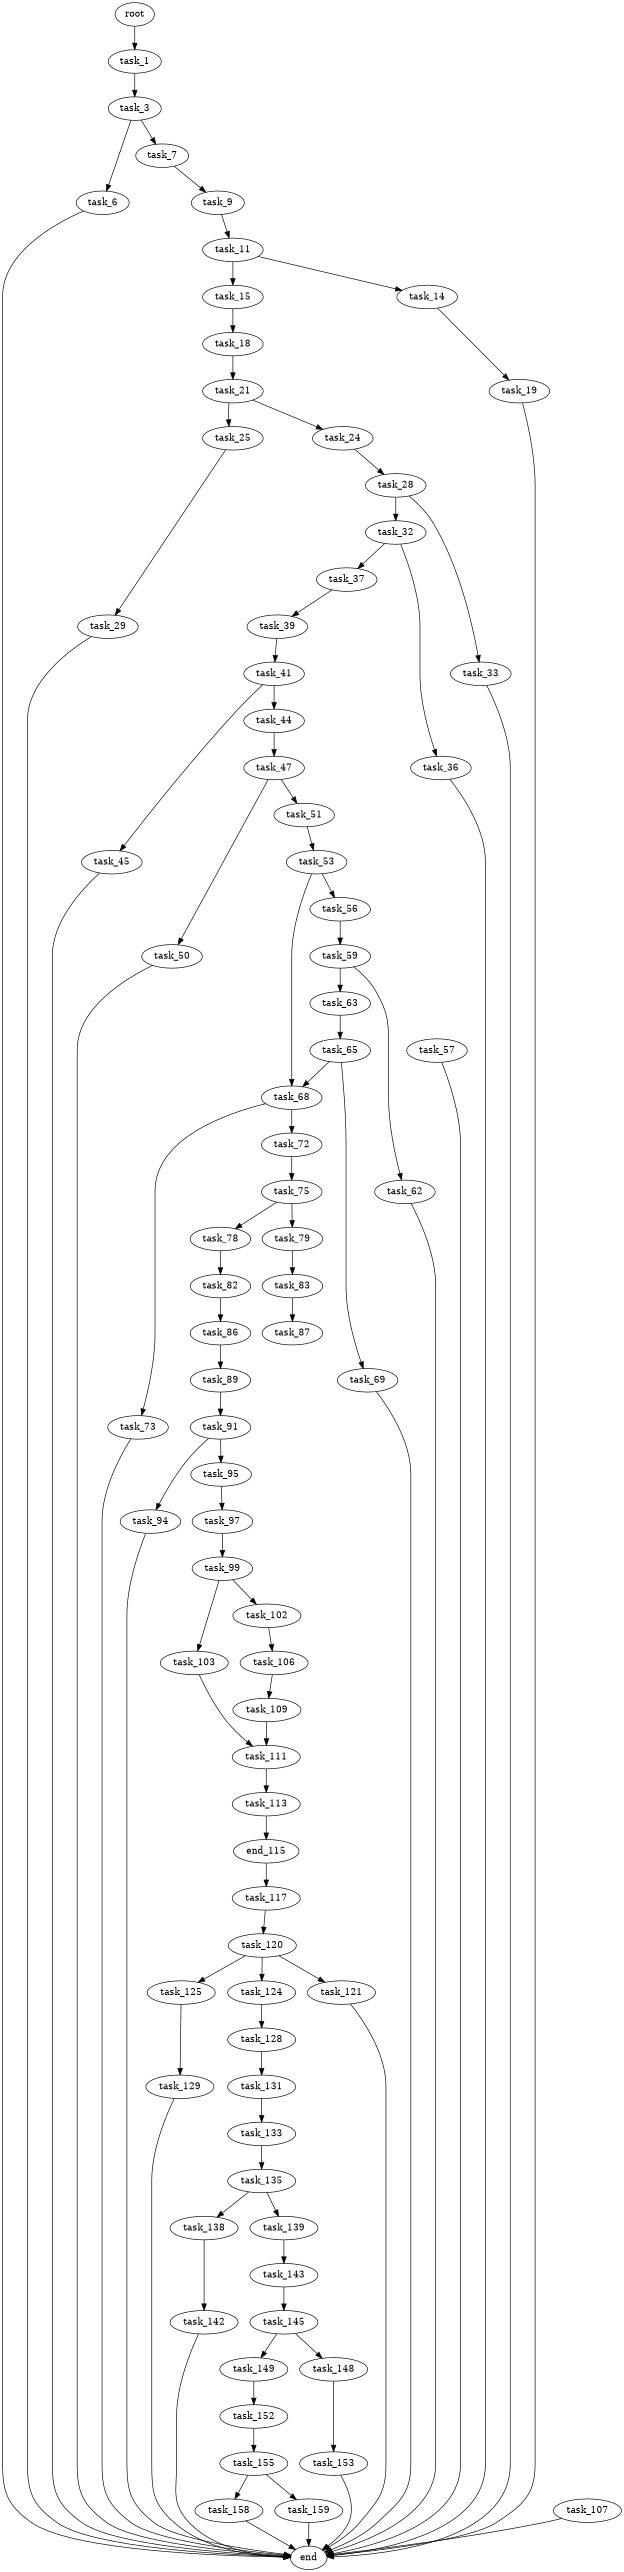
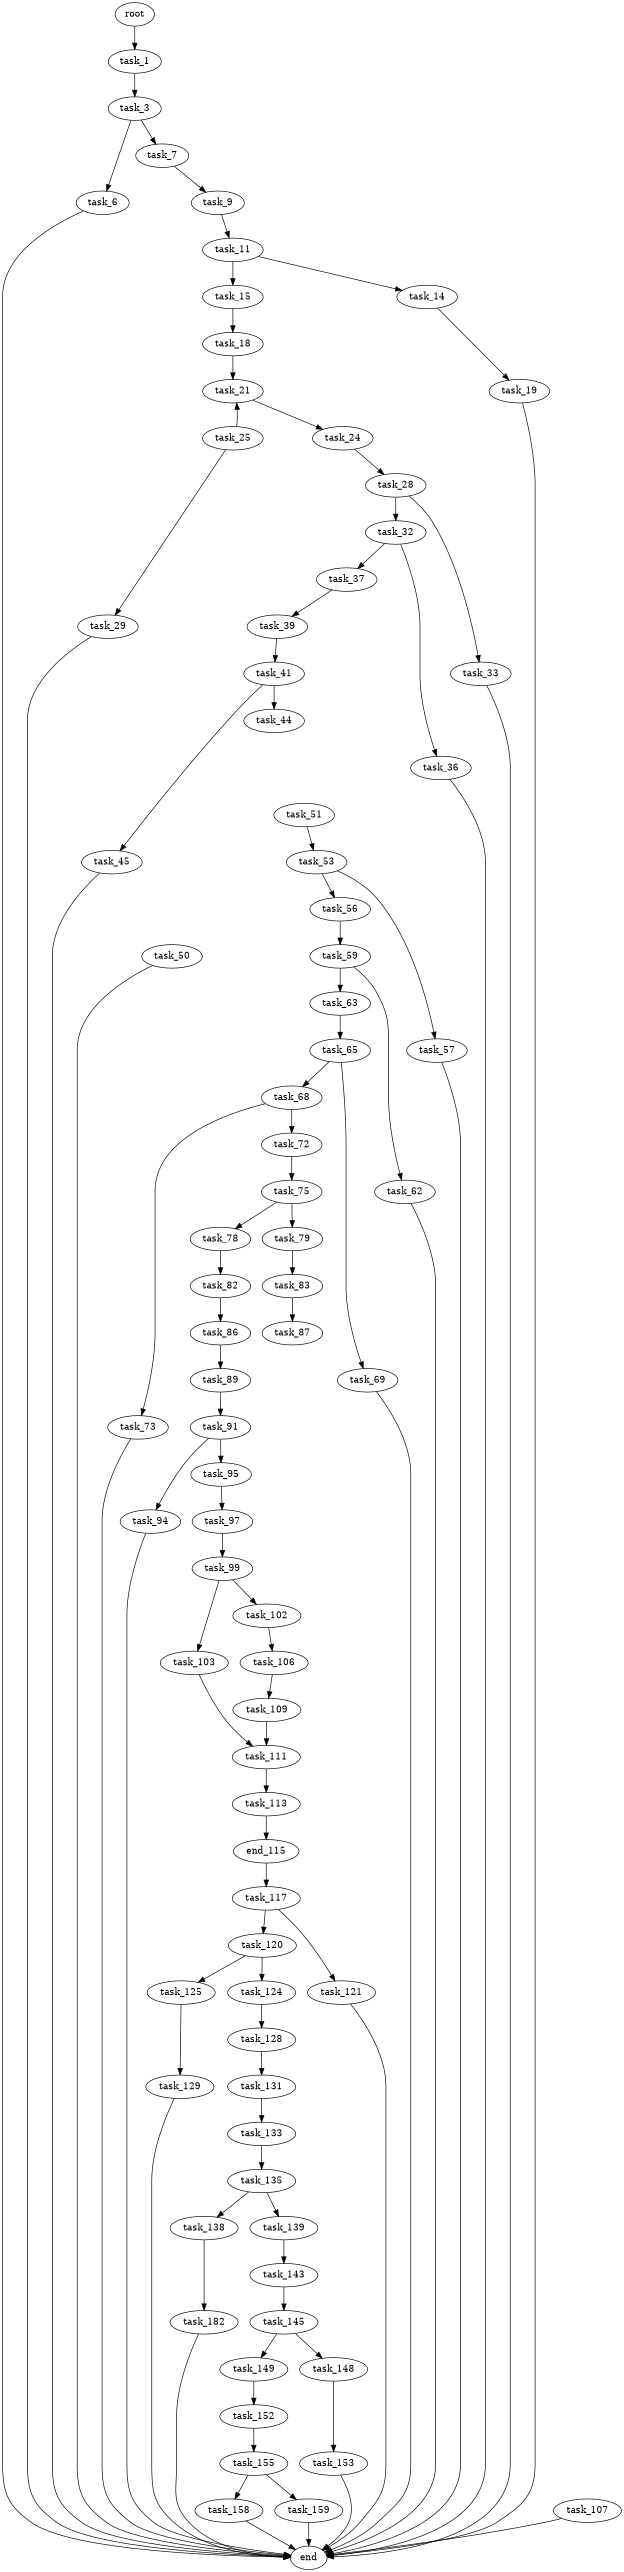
edge "task_21" -> "task_25": reversed
node "task_47": removed
edge "task_53" -> "task_68": now "task_53" -> "task_57"
edge "task_120" -> "task_121": now "task_117" -> "task_121"
node "task_142": label "task_142" -> "task_182"
